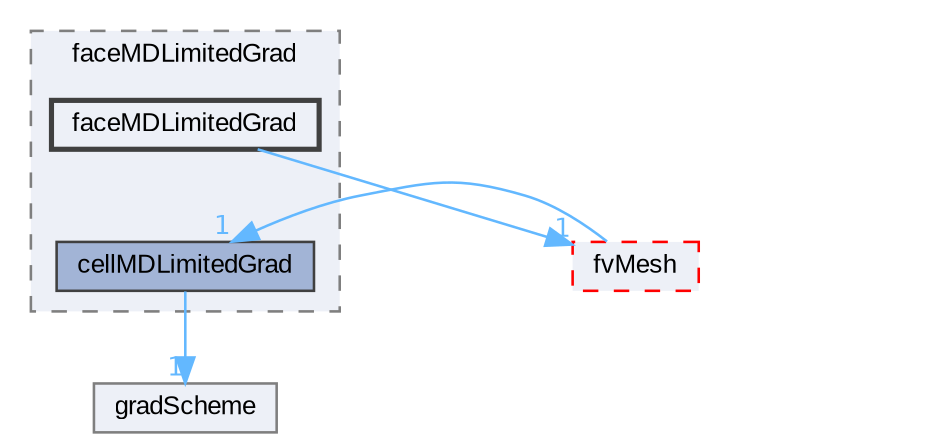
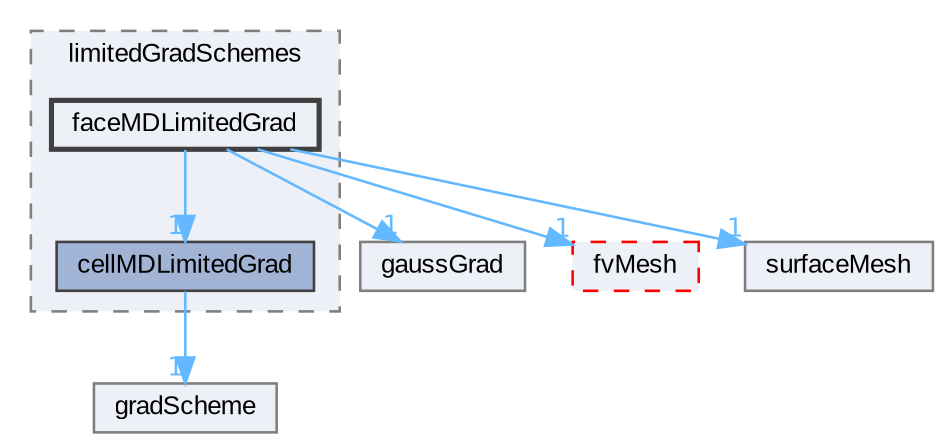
cluster "faceMDLimitedGrad": label "faceMDLimitedGrad" -> "limitedGradSchemes"
edge "fvMesh" -> "cellMDLimitedGrad": now "faceMDLimitedGrad" -> "cellMDLimitedGrad"
node "gaussGrad": added
node "surfaceMesh": added
